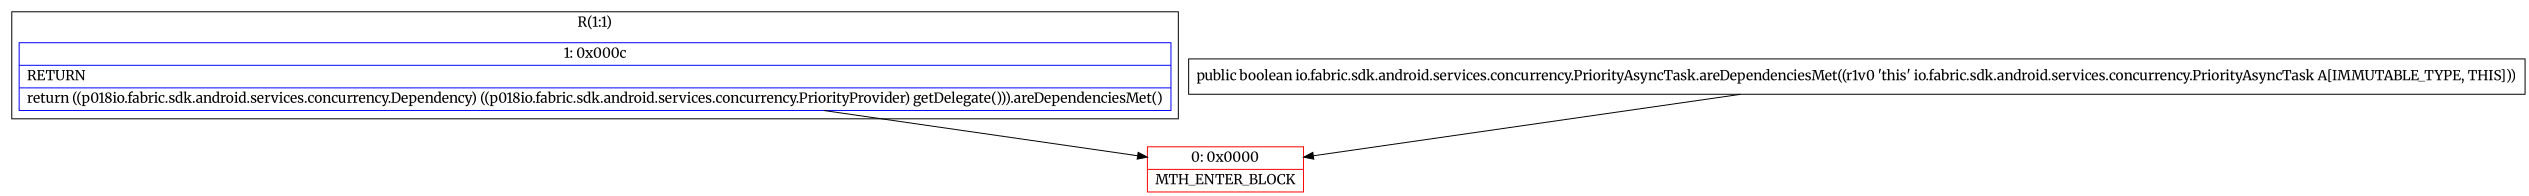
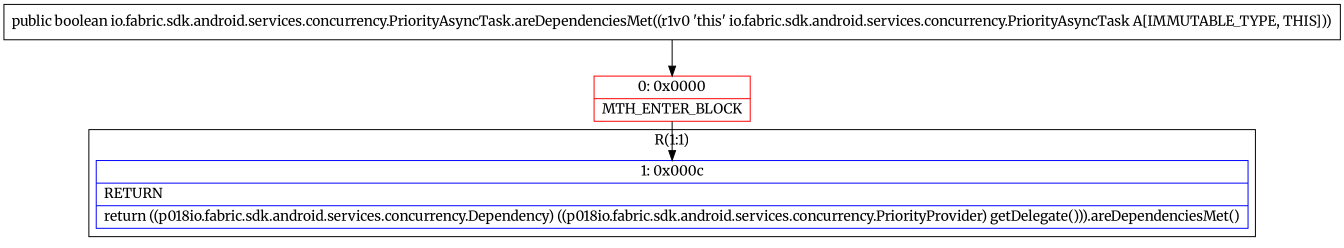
edge "1: 0x000c" -> "0: 0x0000": reversed
